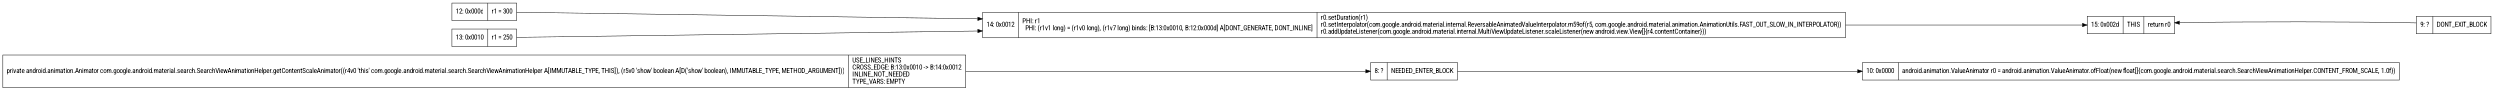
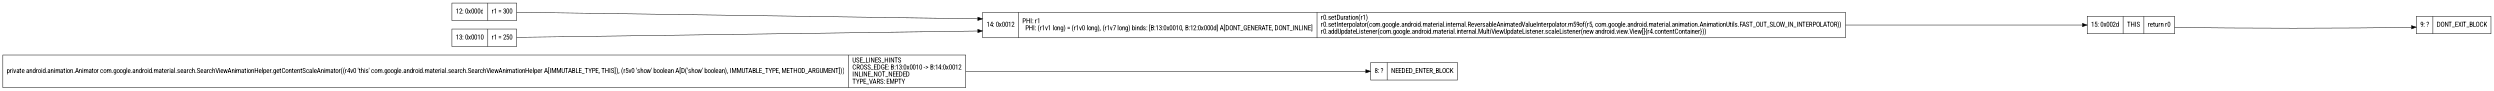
edge "9: ?" -> "15: 0x002d": reversed
node "10: 0x0000": removed
